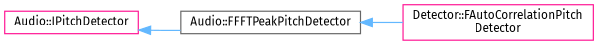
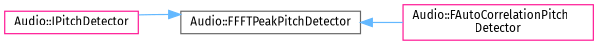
node "Detector::FAutoCorrelationPitch Detector": label "Detector::FAutoCorrelationPitch Detector" -> "Audio::FAutoCorrelationPitch Detector"
edge "Audio::FFFTPeakPitchDetector" -> "Audio::IPitchDetector": reversed
